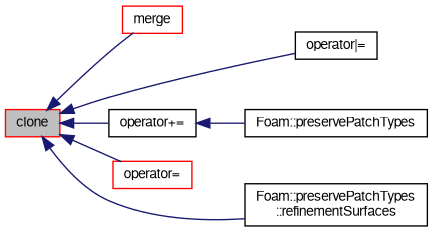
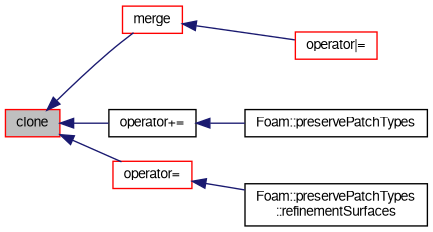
node "operator|=": color black -> red
edge "operator|=" -> "clone": now "operator|=" -> "merge"
edge "Foam::preservePatchTypes ::refinementSurfaces" -> "clone": now "Foam::preservePatchTypes ::refinementSurfaces" -> "operator="
